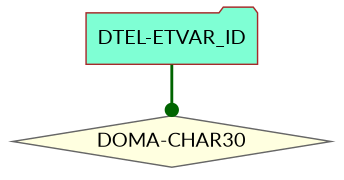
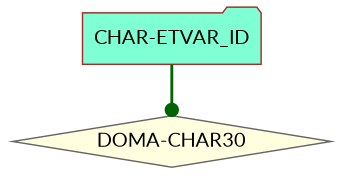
node "DTEL-ETVAR_ID": label "DTEL-ETVAR_ID" -> "CHAR-ETVAR_ID"
